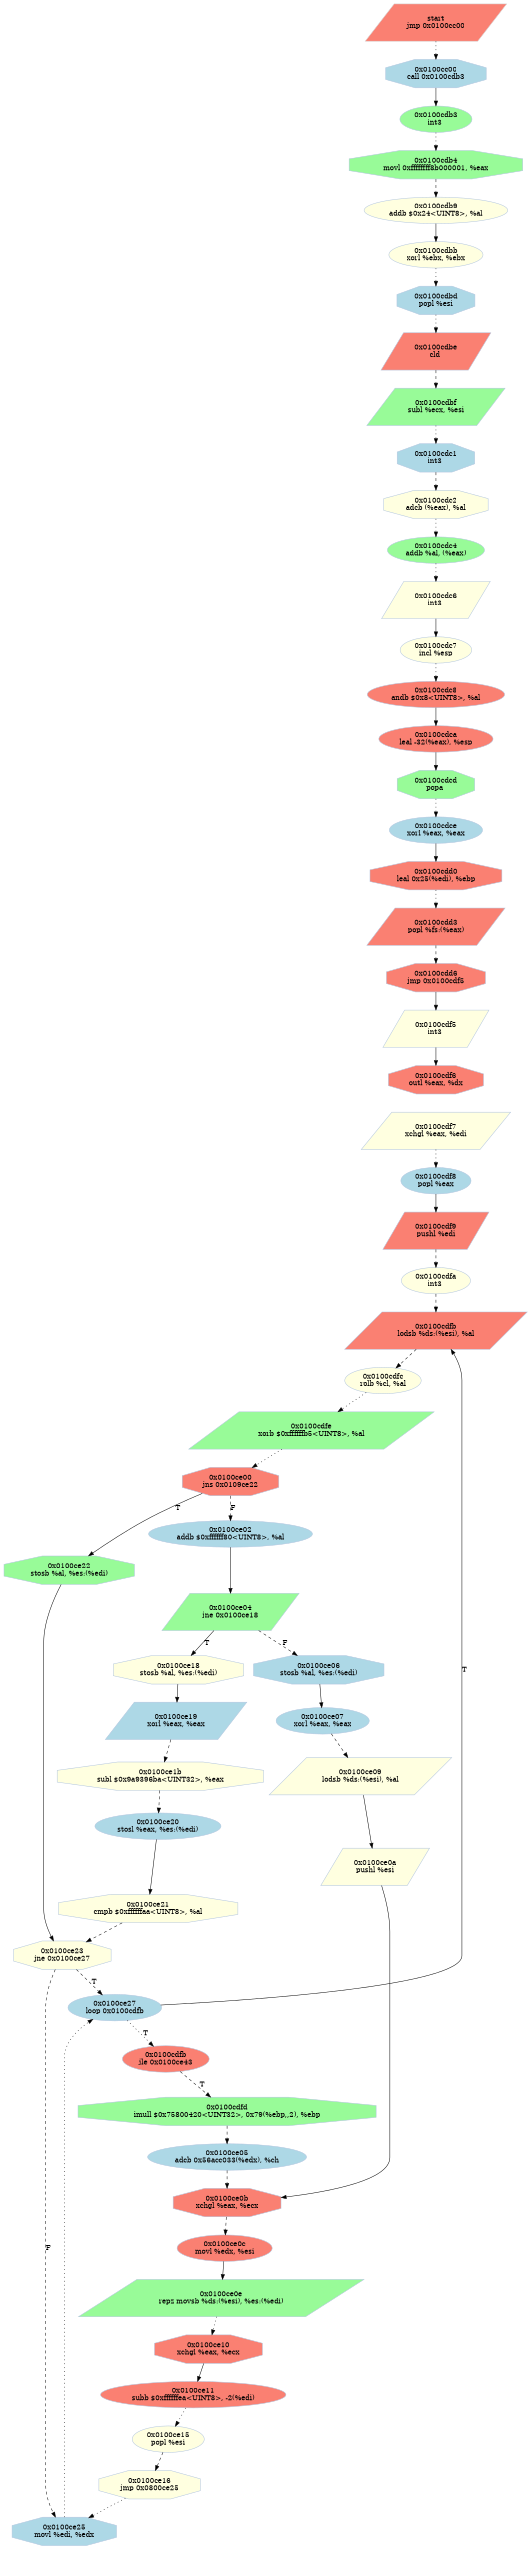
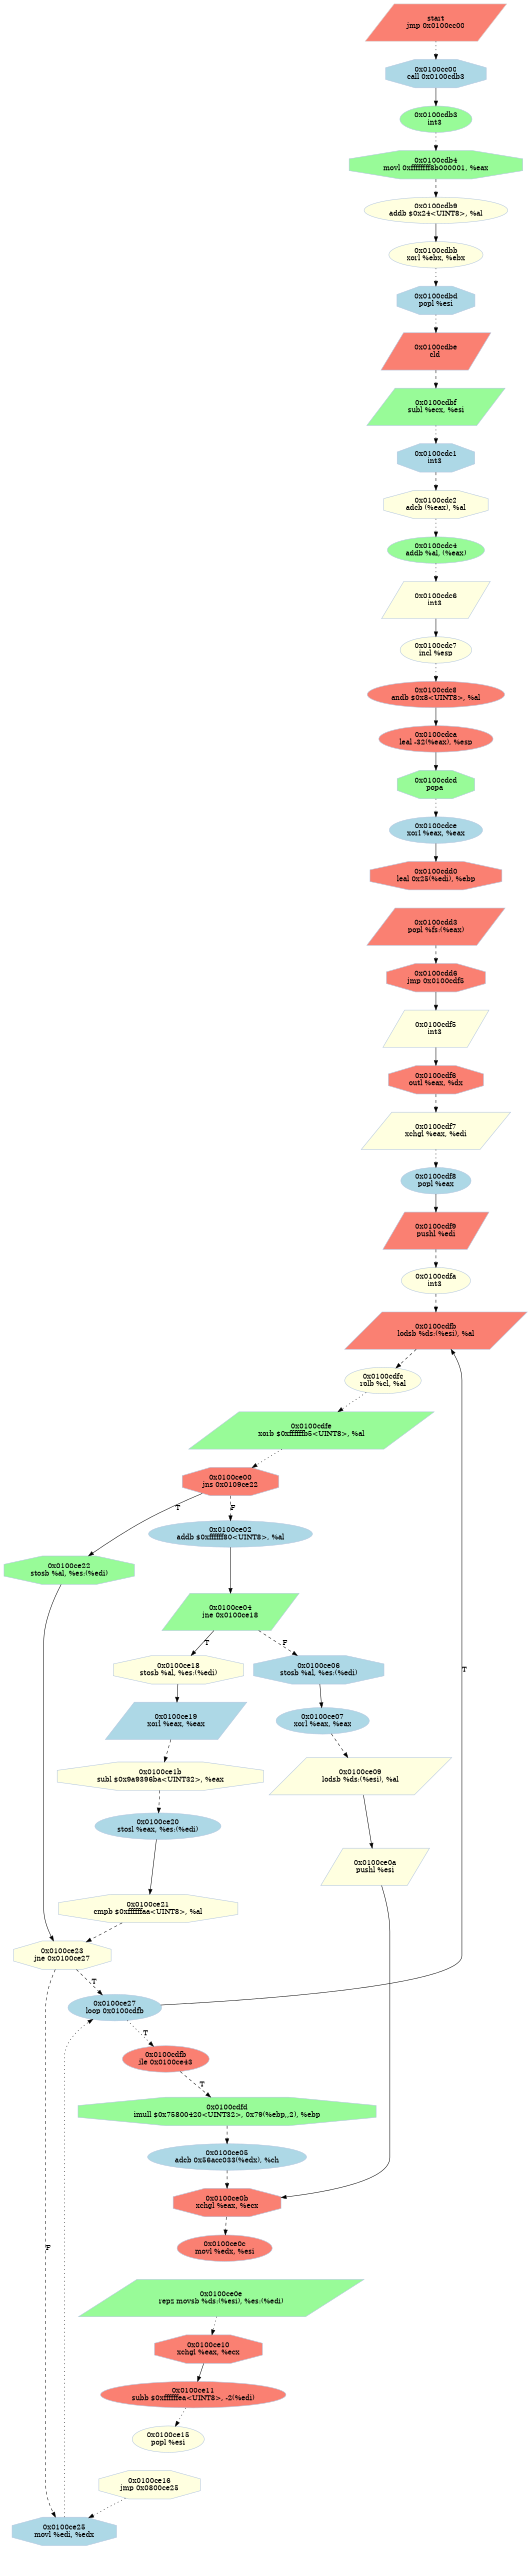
edge "0x0100cdd0 leal 0x25(%edi), %ebp" -> "0x0100cdd3 popl %fs:(%eax)": removed
edge "0x0100cdf6 outl %eax, %dx" -> "0x0100cdf7 xchgl %eax, %edi": added
edge "0x0100ce0c movl %edx, %esi" -> "0x0100ce0e repz movsb %ds:(%esi), %es:(%edi)": removed
edge "0x0100ce15 popl %esi" -> "0x0100ce16 jmp 0x0800ce25": removed
